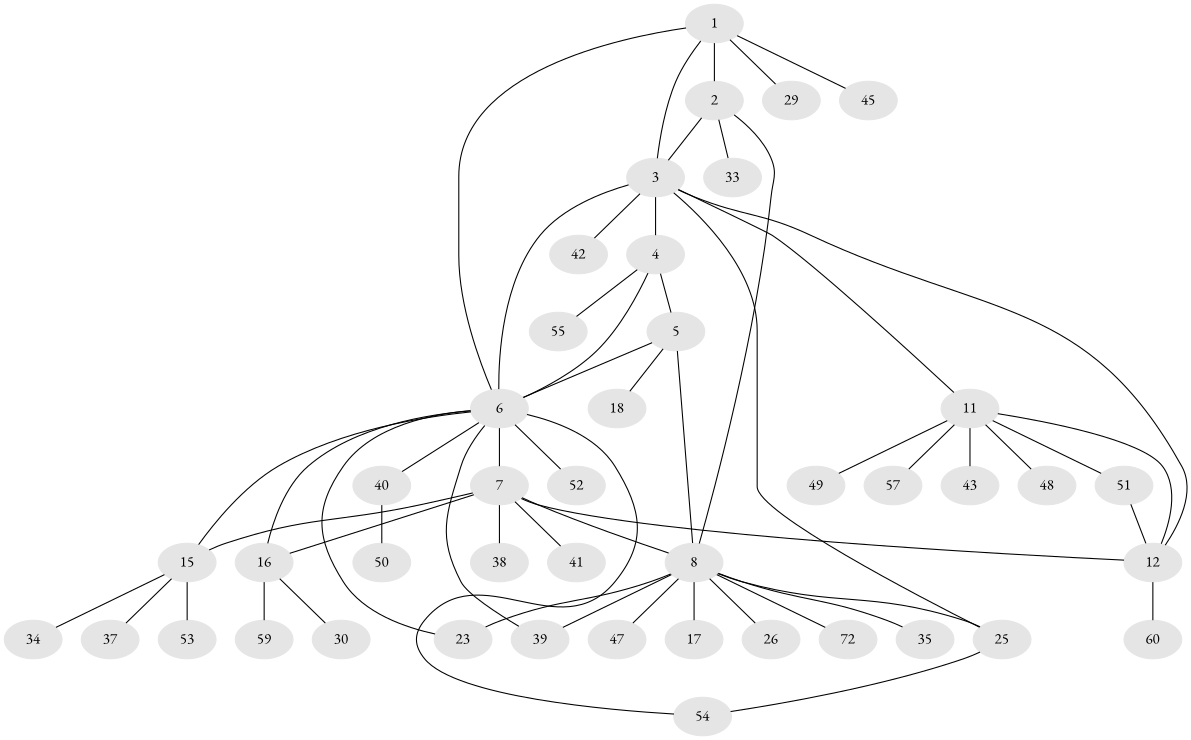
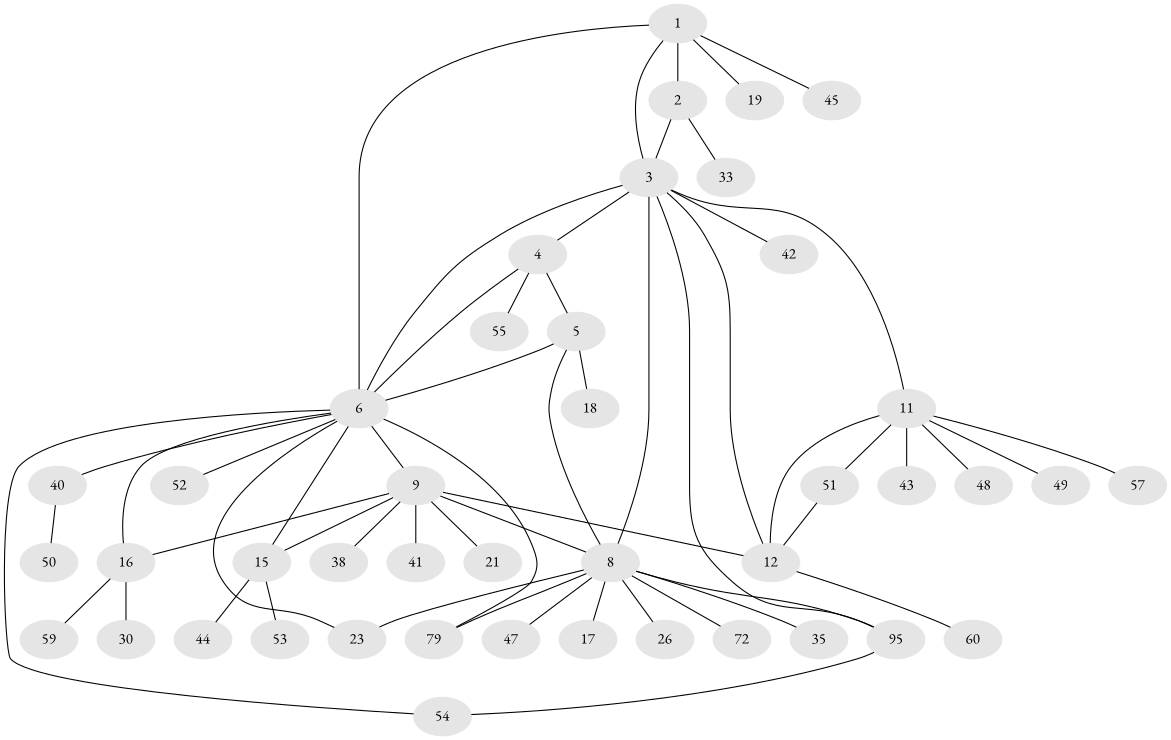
node "29": label "29" -> "19"
edge "2" -- "8": now "3" -- "8"
node "7": label "7" -> "9"
node "21": added
node "34": label "34" -> "44"
node "37": removed
node "39": label "39" -> "79"
node "25": label "25" -> "95"
